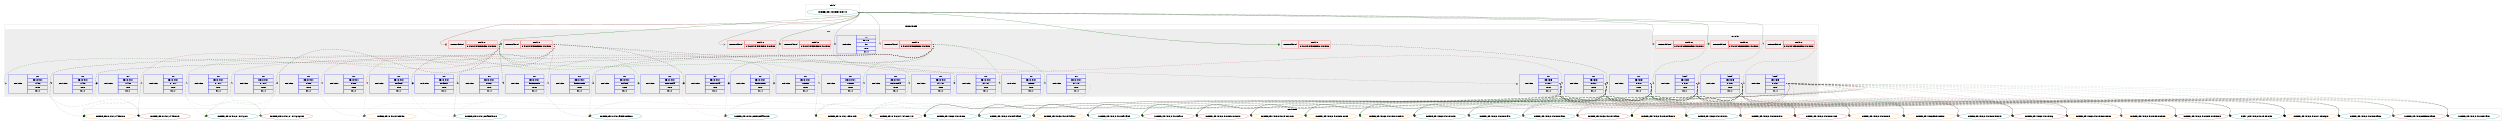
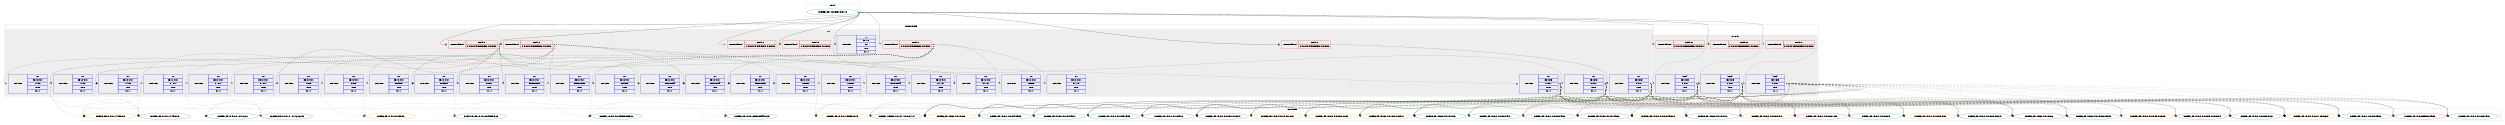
node "portage://dev-python/configobj-5.0.8": label "portage://dev-python/configobj-5.0.8" -> "conditional://dev-python/configobj-5.0.8"
node "portage://dev-python/fastbencode-0.2": label "portage://dev-python/fastbencode-0.2" -> "portage://none-python/fastbencode-0.2"
node "portage://dev-python/vcs3-0.0.15": label "portage://dev-python/vcs3-0.0.15" -> "portage://dev-python/merge3-0.0.15"
node "portage://dev-python/dulwich-0.21.7-r1": label "portage://dev-python/dulwich-0.21.7-r1" -> "portage://merge-python/dulwich-0.21.7-r1"
node "portage://dev-lang/python-3.8.20": color teal -> darkorange
node "portage://dev-lang/python-3.9.19_p4": color darkorange -> teal
node "portage://dev-lang/python-3.12.5": color darkorange -> teal
node "portage://dev-lang/dep-3.12.5_p1": label "portage://dev-lang/dep-3.12.5_p1" -> "portage://dev-lang/python-3.12.5_p1"
node "portage://dev-lang/python-3.13.0_rc1_p2": color darkorange -> teal
node "breezy://dev-lang/python-3.13.0_rc2": label "breezy://dev-lang/python-3.13.0_rc2" -> "portage://dev-lang/python-3.13.0_rc2"
